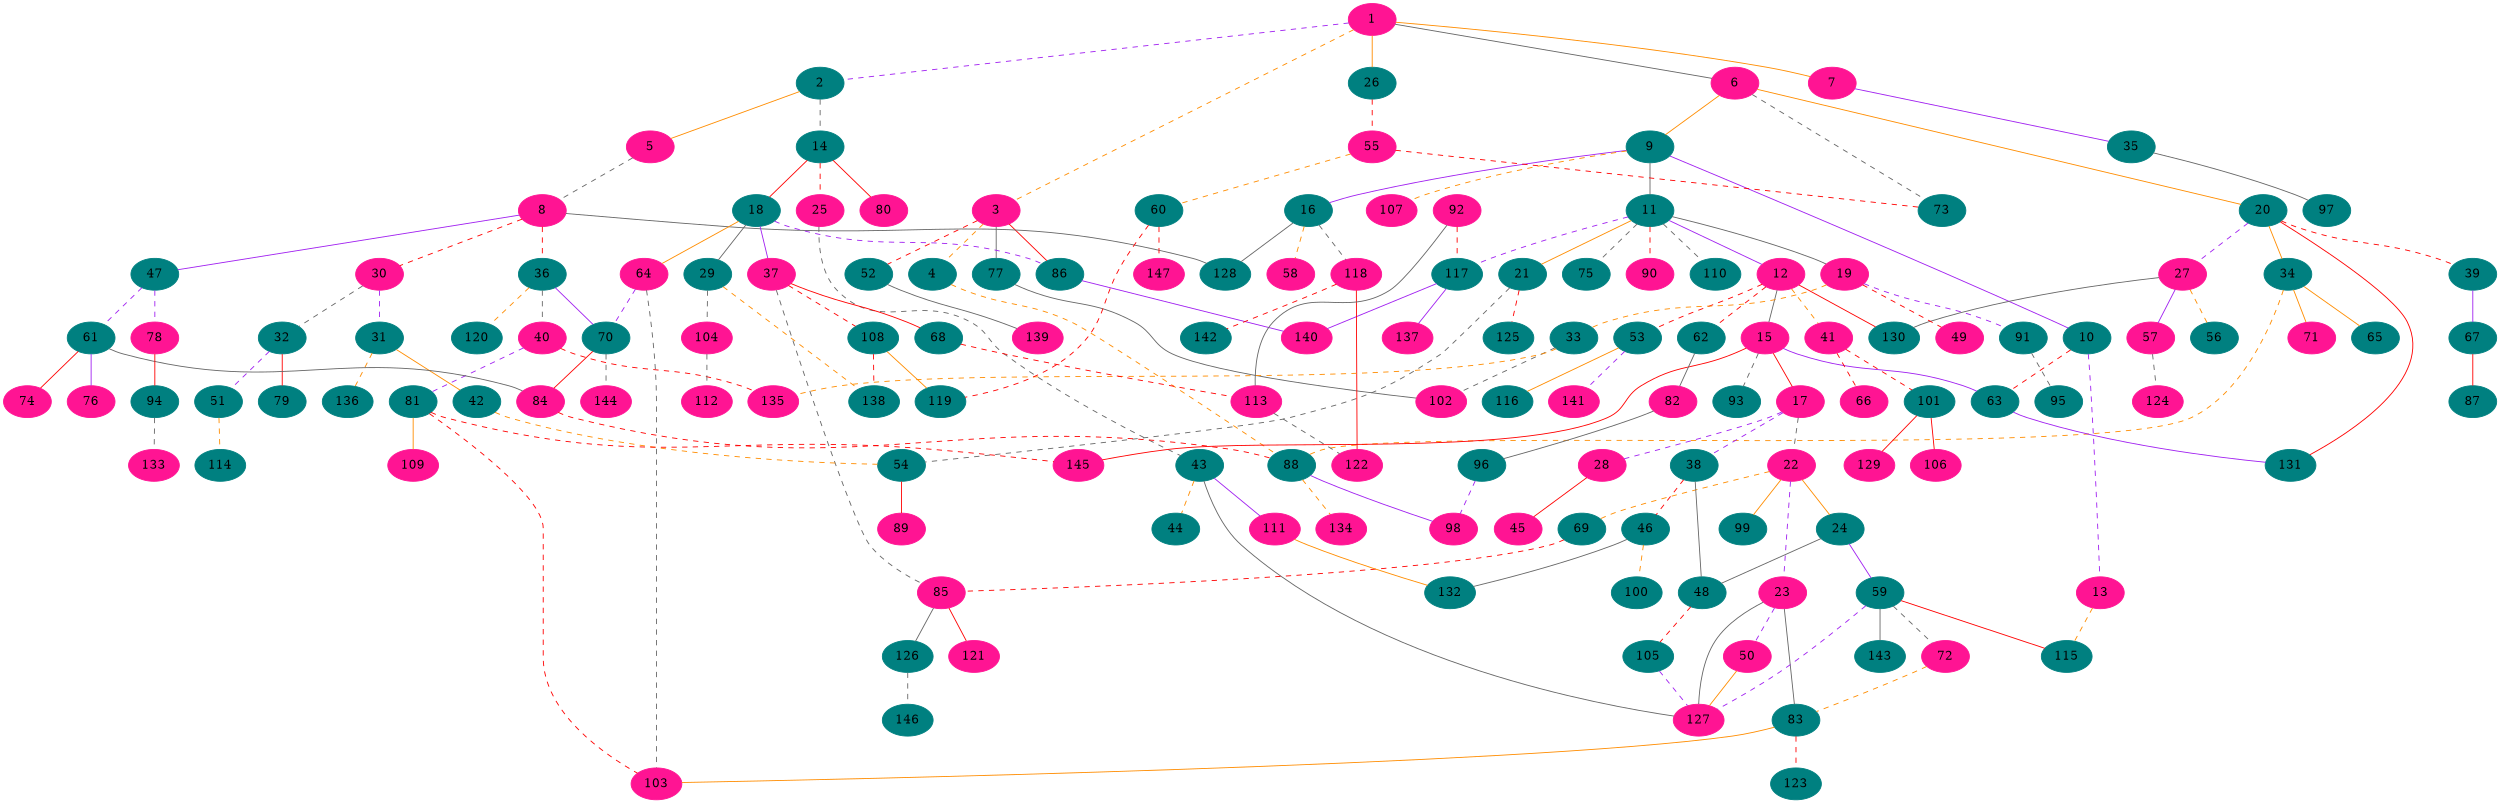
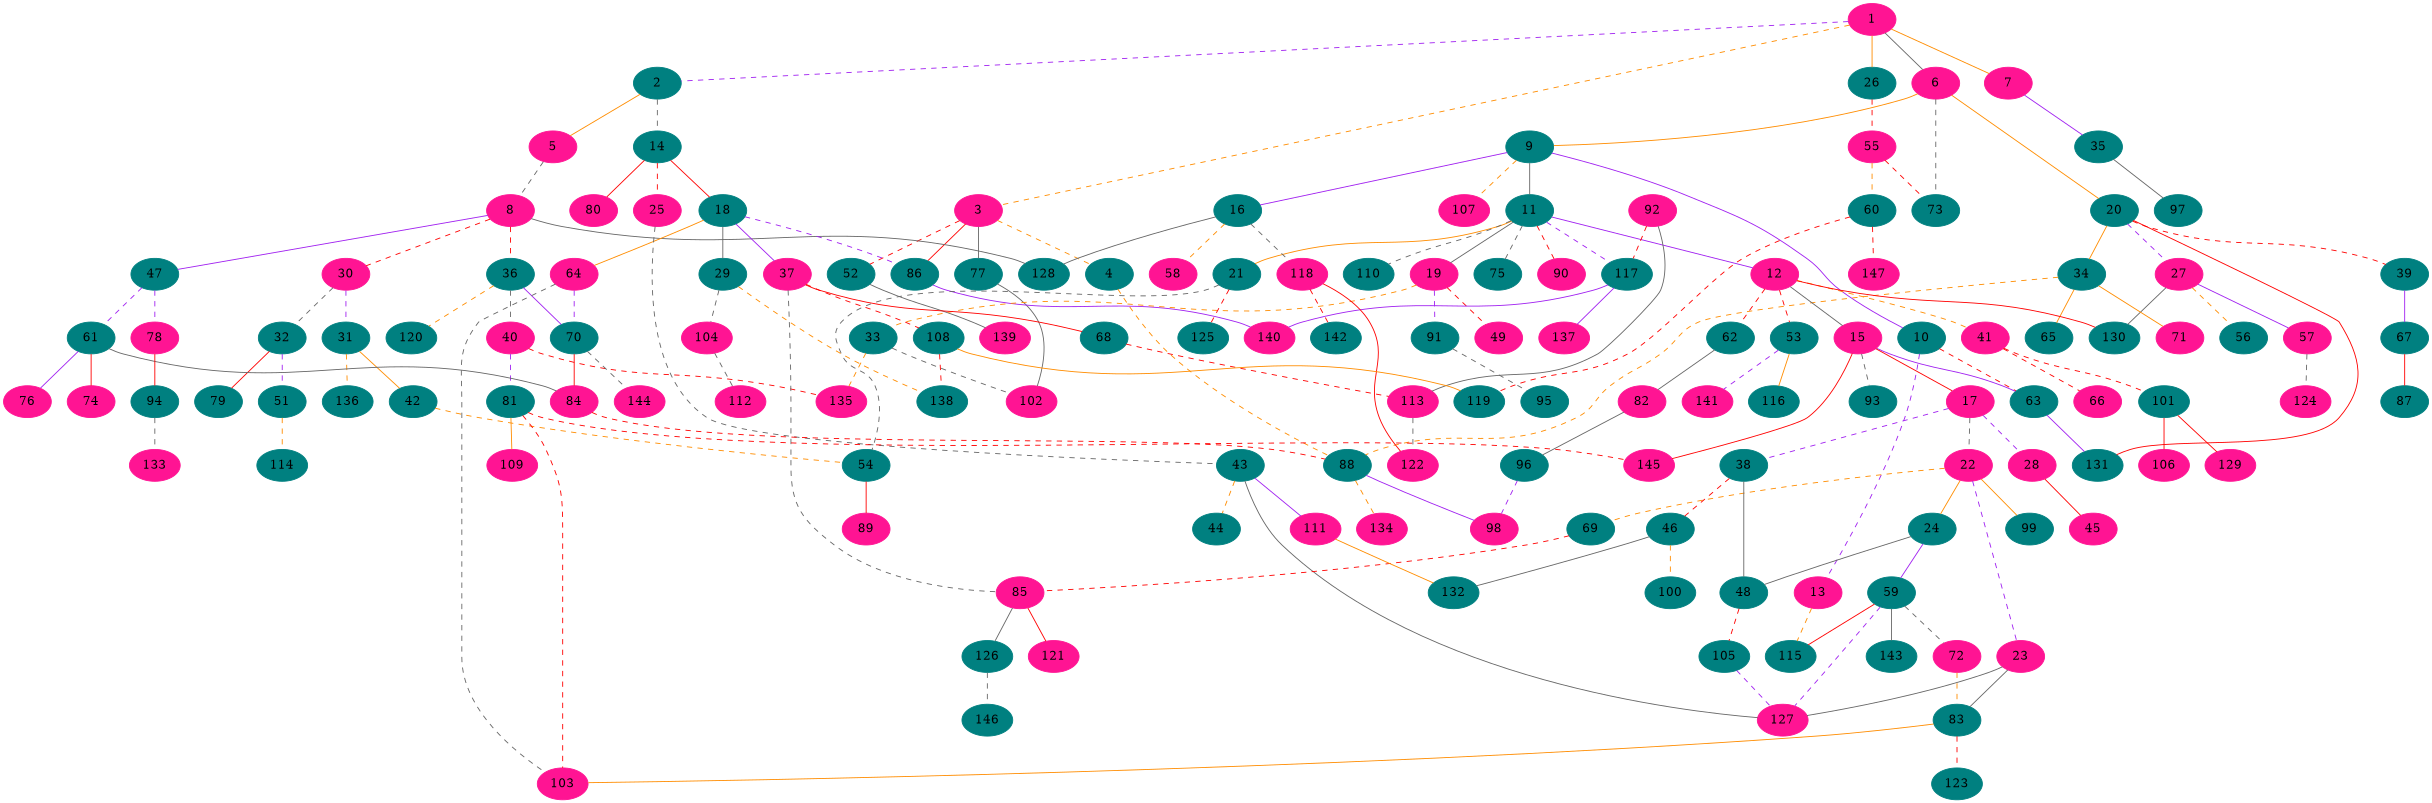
node "50": removed
